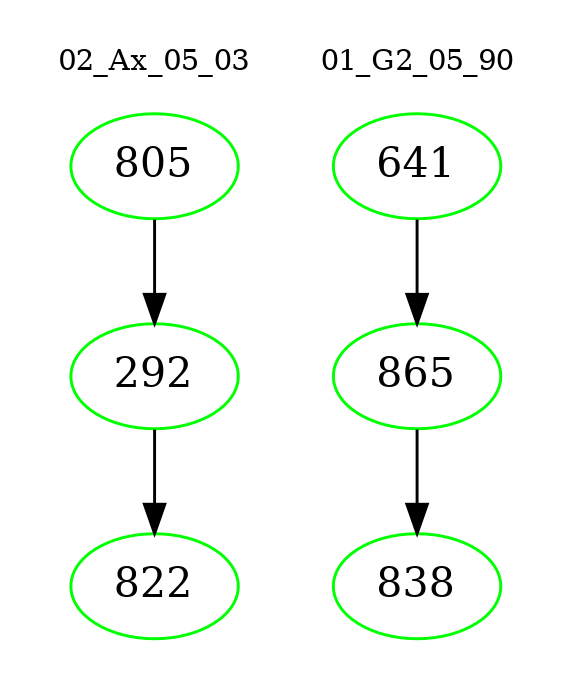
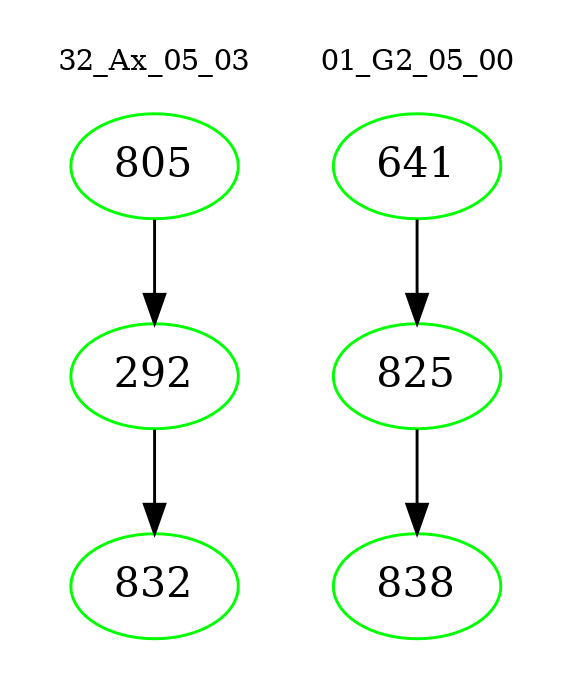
cluster "02_Ax_05_03": label "02_Ax_05_03" -> "32_Ax_05_03"
cluster "01_G2_05_90": label "01_G2_05_90" -> "01_G2_05_00"
node "865": label "865" -> "825"
node "822": label "822" -> "832"
